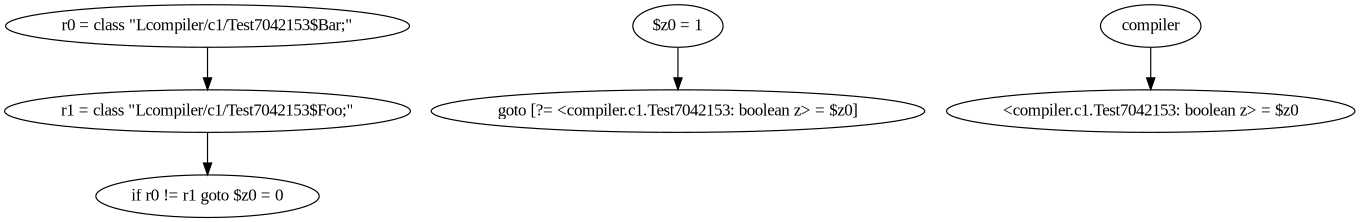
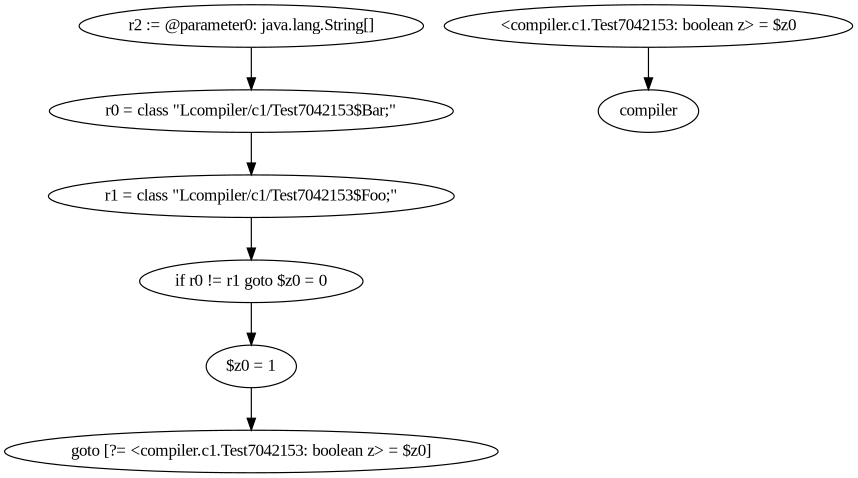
node "r2 := @parameter0: java.lang.String[]": added
edge "compiler" -> "<compiler.c1.Test7042153: boolean z> = $z0": reversed
edge "if r0 != r1 goto $z0 = 0" -> "$z0 = 1": added
